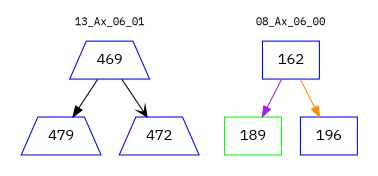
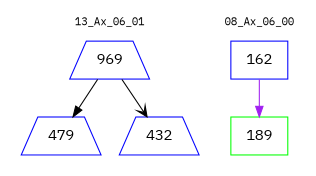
node "469": label "469" -> "969"
node "472": label "472" -> "432"
node "196": removed
